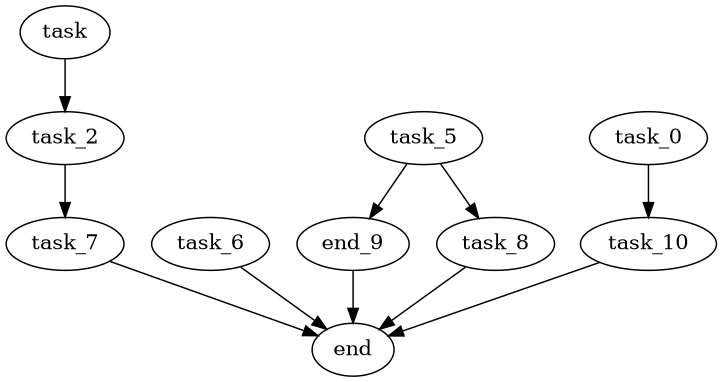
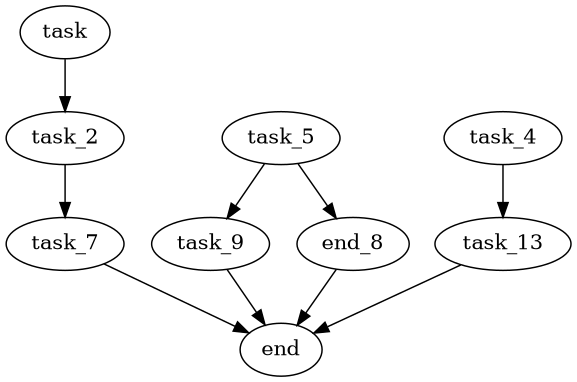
node "task_0": label "task_0" -> "task_4"
node "task_6": removed
node "end_9": label "end_9" -> "task_9"
node "task_8": label "task_8" -> "end_8"
node "task_10": label "task_10" -> "task_13"
